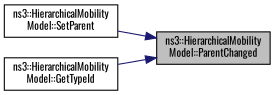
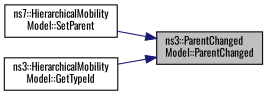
node "ns3::HierarchicalMobility Model::SetParent": label "ns3::HierarchicalMobility Model::SetParent" -> "ns7::HierarchicalMobility Model::SetParent"
node "ns3::HierarchicalMobility Model::ParentChanged": label "ns3::HierarchicalMobility Model::ParentChanged" -> "ns3::ParentChanged Model::ParentChanged"
